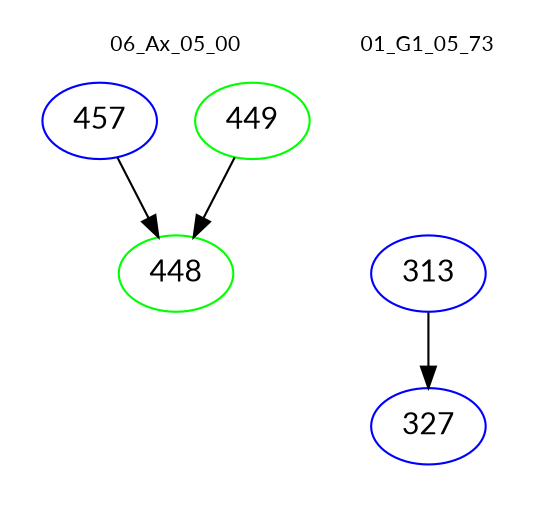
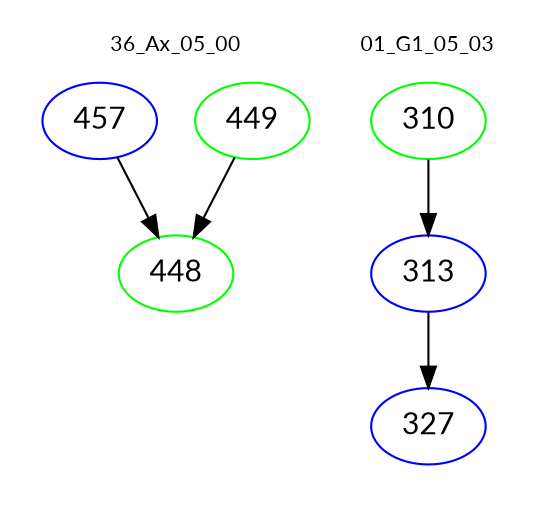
cluster "06_Ax_05_00": label "06_Ax_05_00" -> "36_Ax_05_00"
cluster "01_G1_05_73": label "01_G1_05_73" -> "01_G1_05_03"
node "310": added
